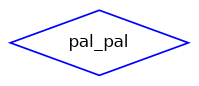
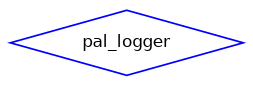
node "pal_pal": label "pal_pal" -> "pal_logger"
